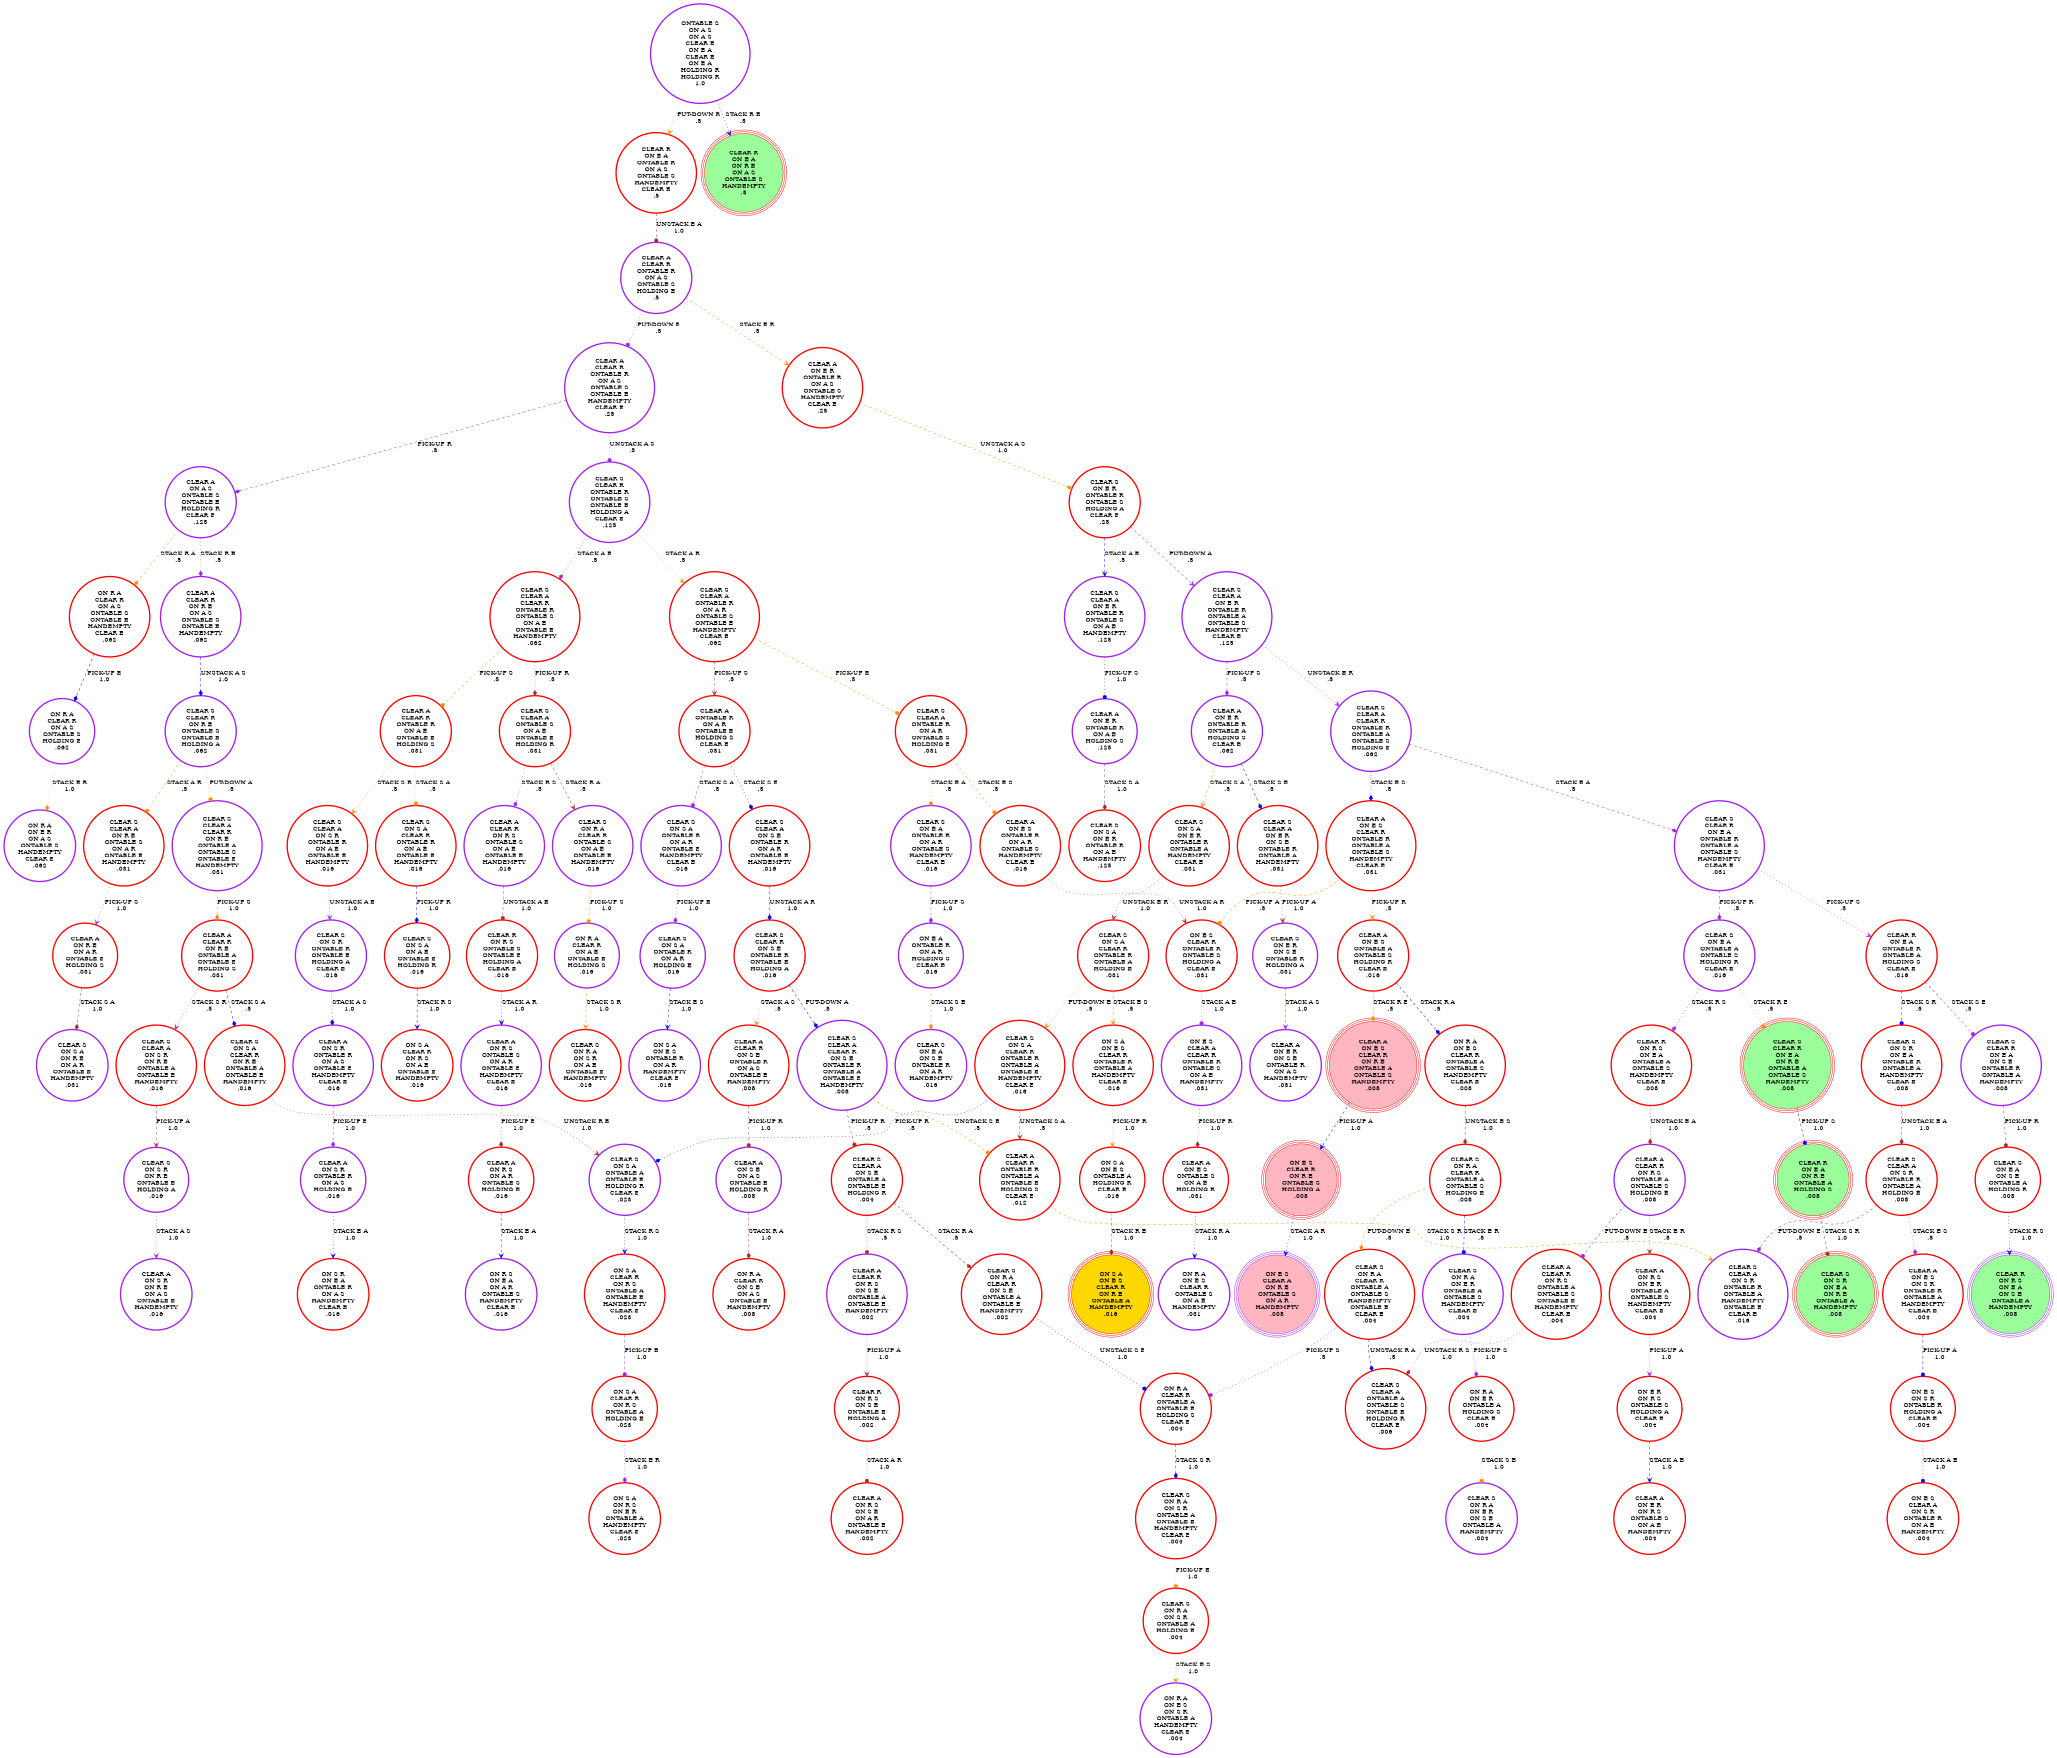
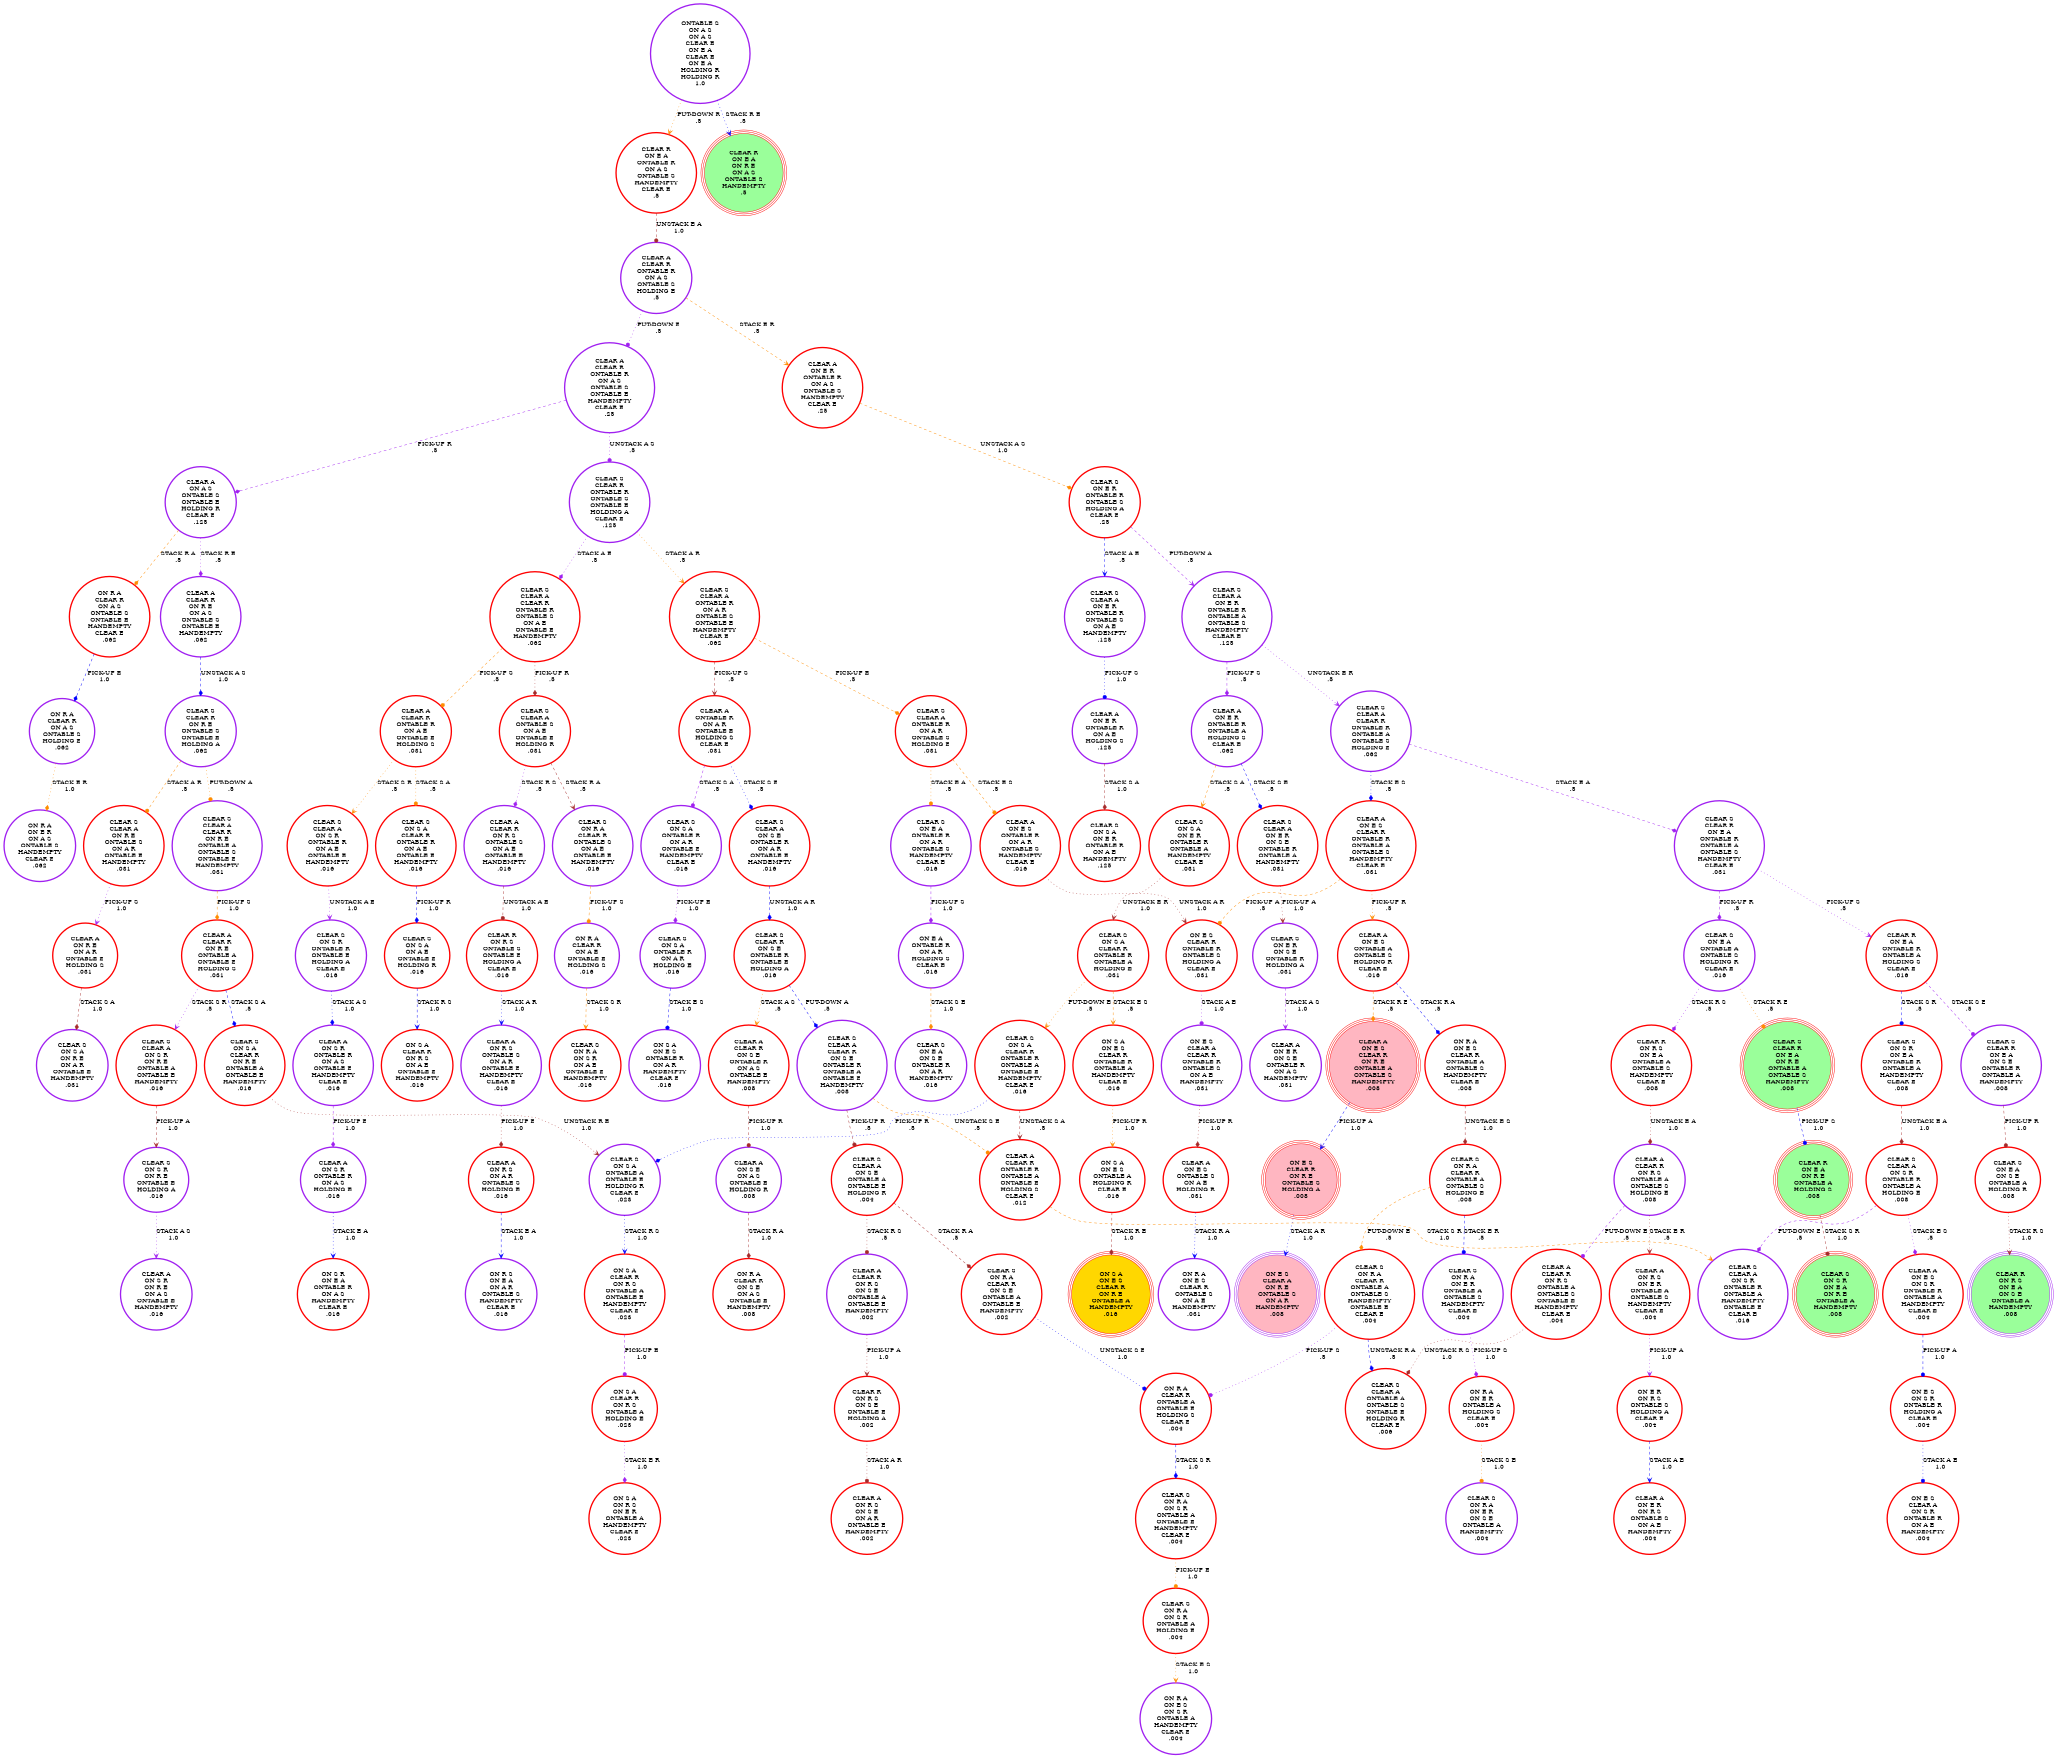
edge "CLEAR S ON S A ONTABLE R ON A R HOLDING E .016" -> "ON S A ON E S ONTABLE R ON A R HANDEMPTY CLEAR E .016": arrowhead vee -> dot
edge "CLEAR S ON E A ON S E ONTABLE A HOLDING R .008" -> "CLEAR R ON R S ON E A ON S E ONTABLE A HANDEMPTY .008": color blue -> brown
